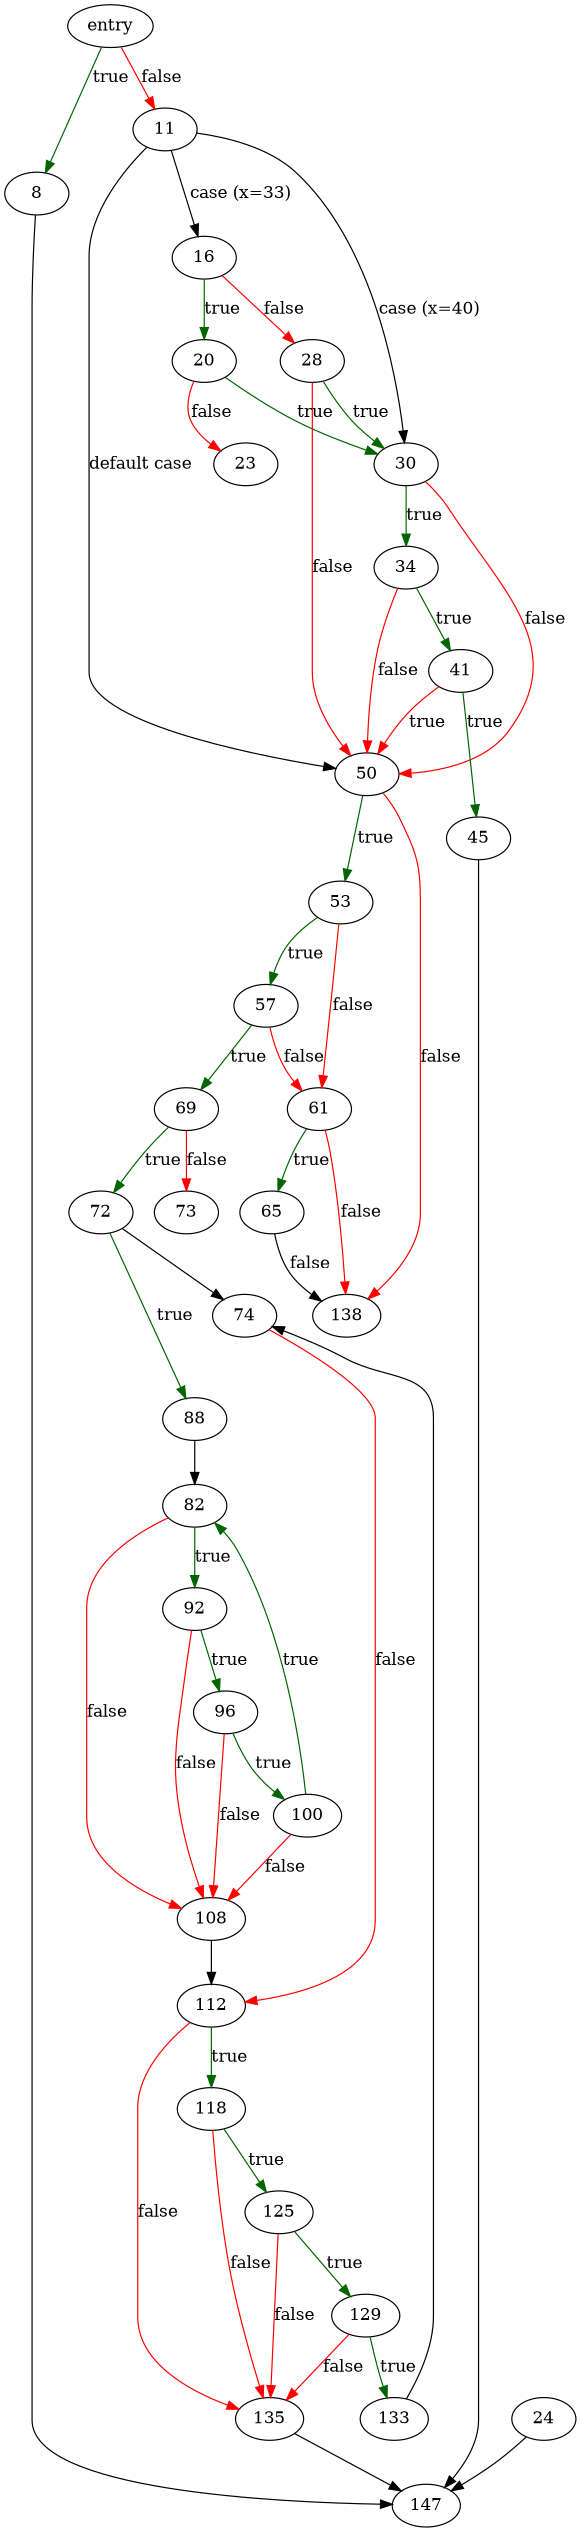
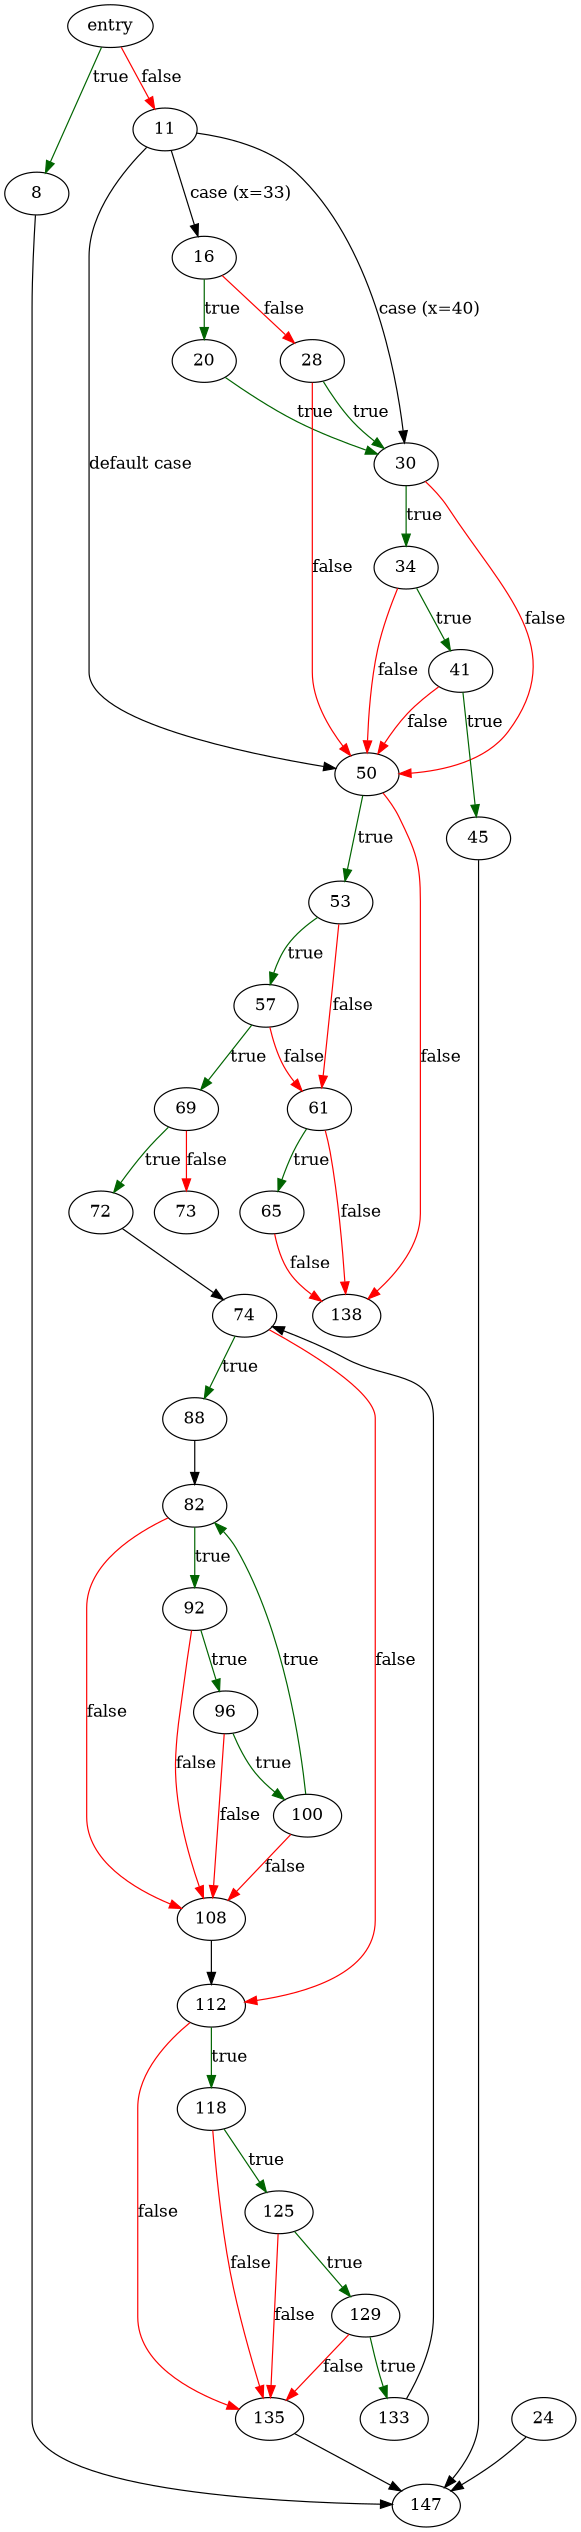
node "23": removed
edge "41" -> "50": label "true" -> "false"
edge "65" -> "138": color black -> red
edge "72" -> "88": now "74" -> "88"
